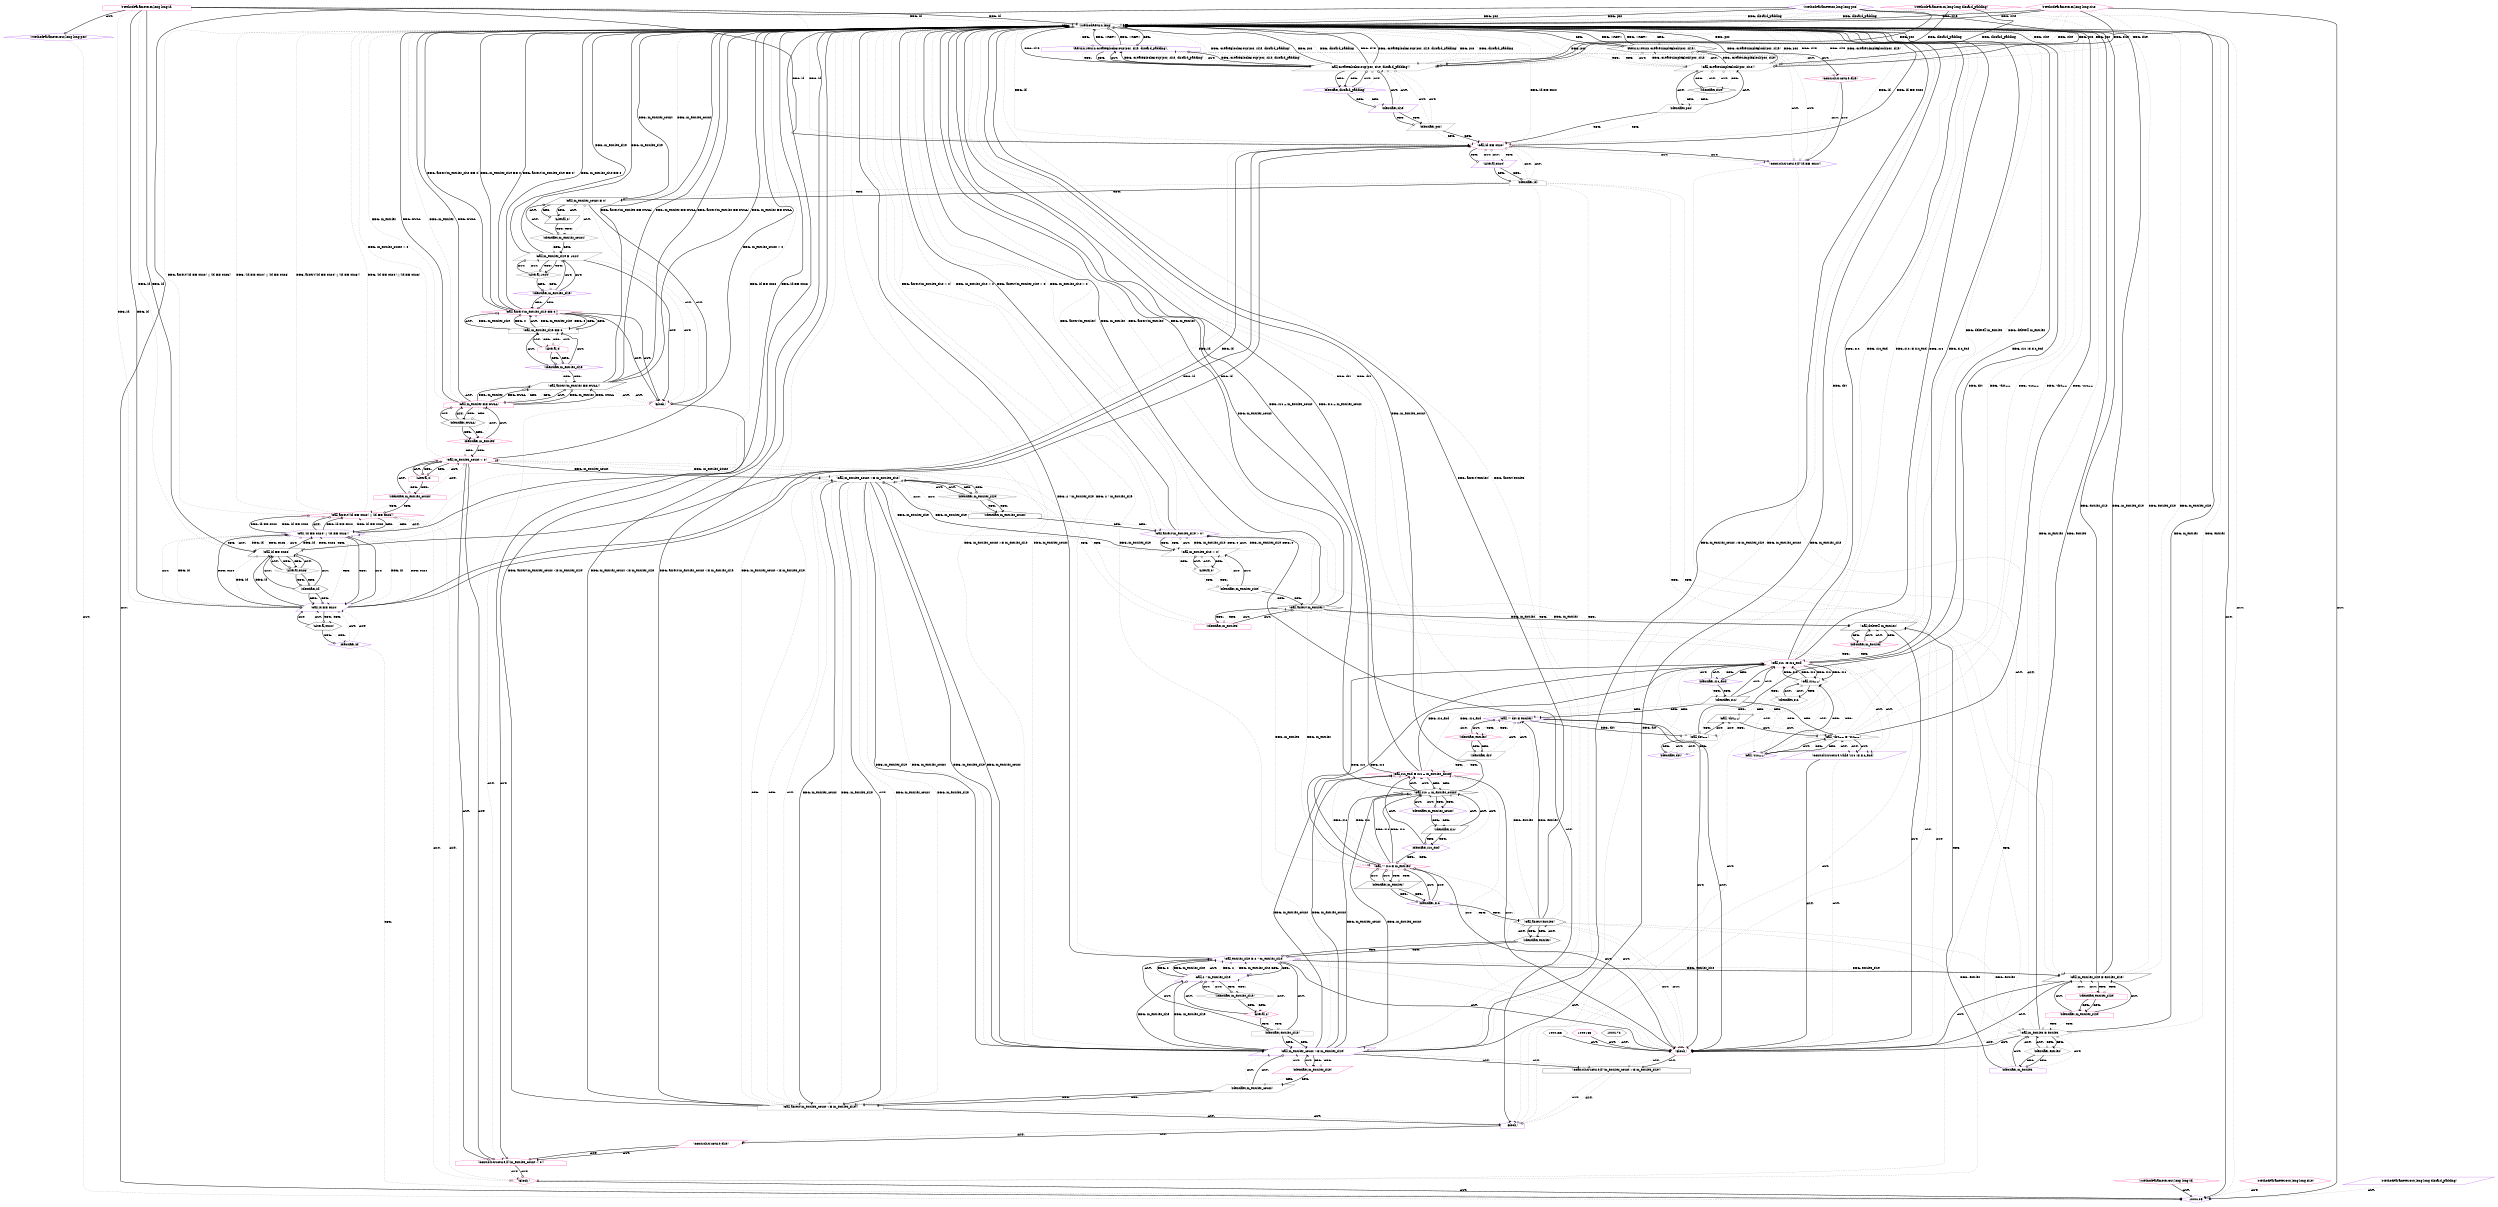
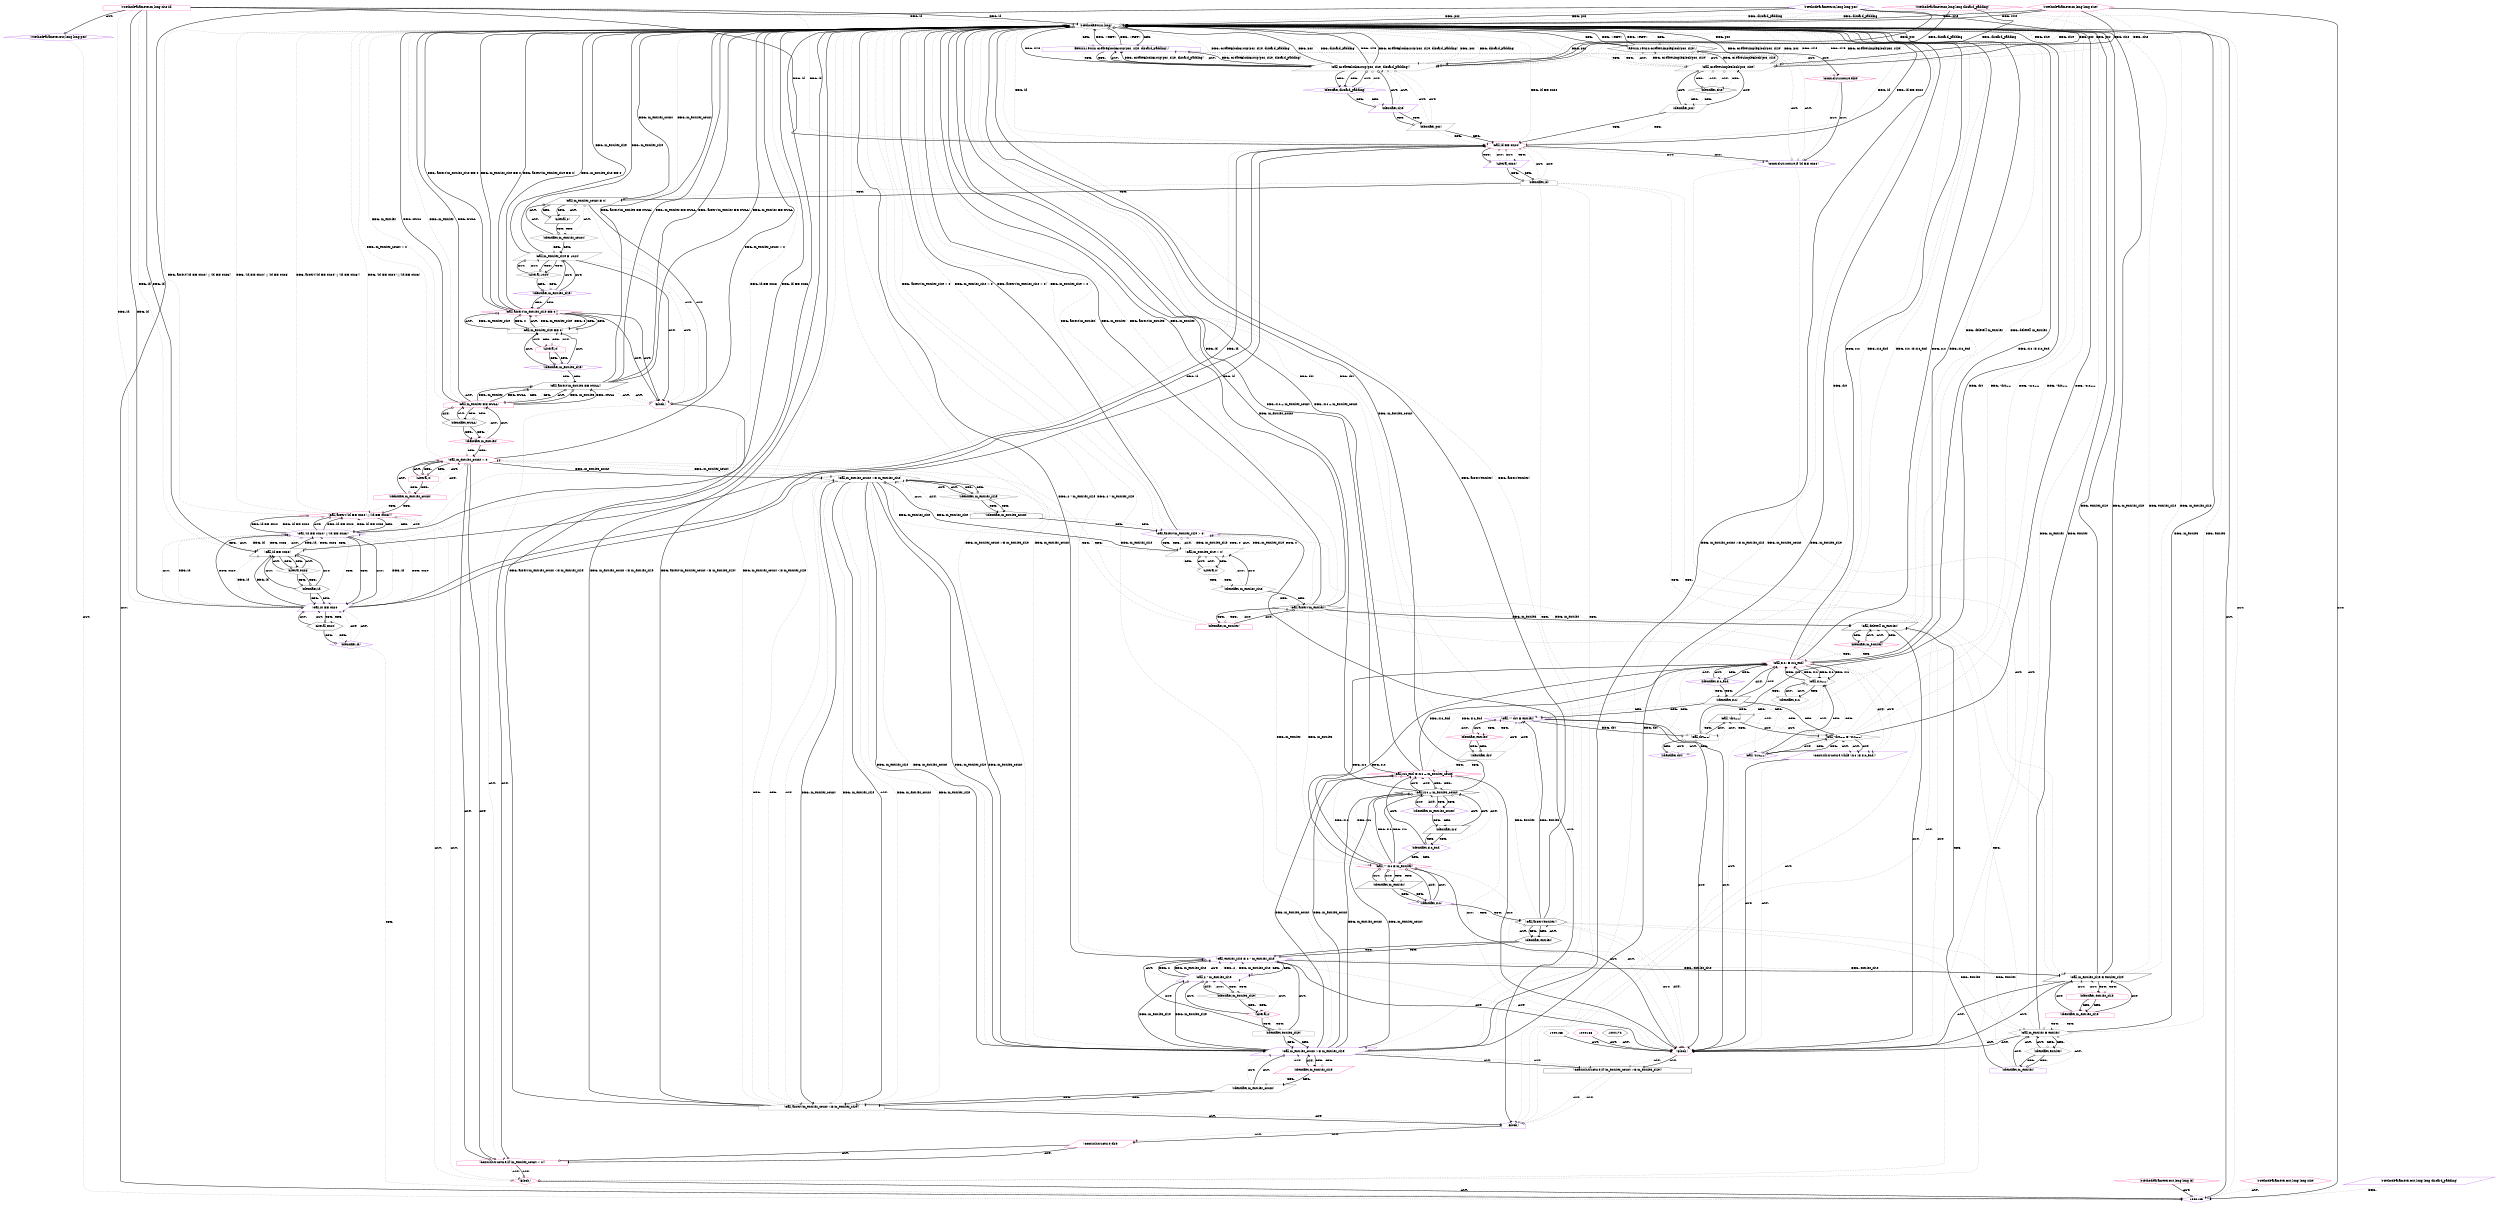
node "(MethodParameterIn,long long id)": label "(MethodParameterIn,long long id)" -> "(MethodParameterIn,long size id)"
edge "(MethodReturn,long)" -> "1000105": reversed
edge "(MethodParameterOut,long long discard_padding)" -> "1000105": label "AST: " -> "DDG: "
